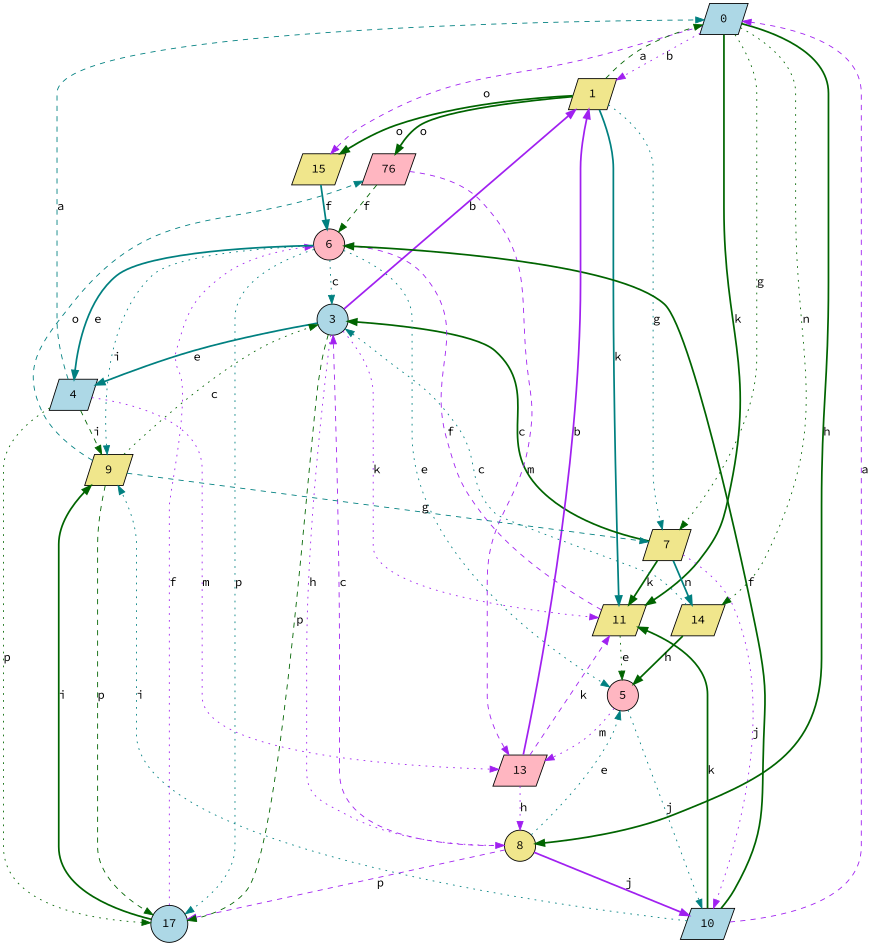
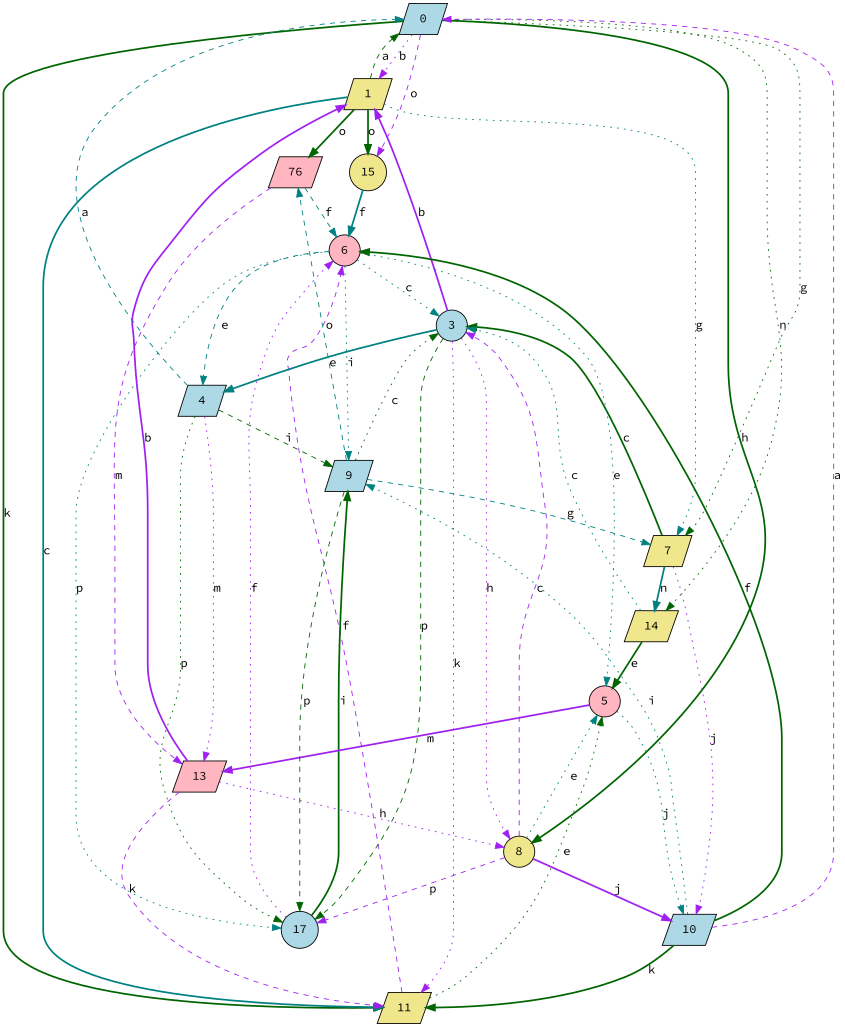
node "15": shape parallelogram -> circle
edge "76" -> "6": color darkgreen -> teal
edge "6" -> "4": style bold -> dashed
edge "1" -> "11": label "k" -> "c"
node "9": fillcolor khaki -> lightblue
edge "7" -> "11": removed, label "k"
edge "14" -> "5": label "h" -> "e"
edge "5" -> "13": style dotted -> bold
